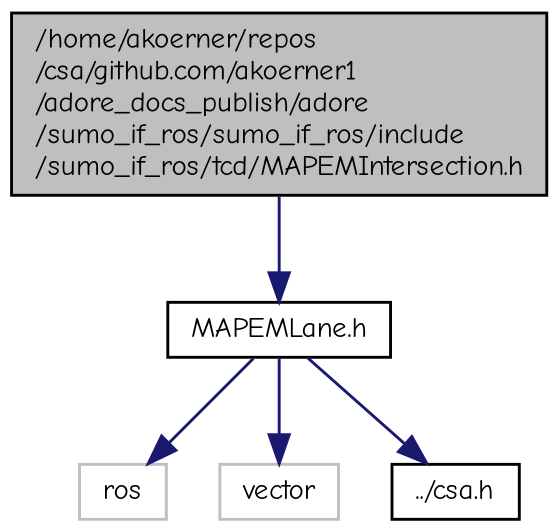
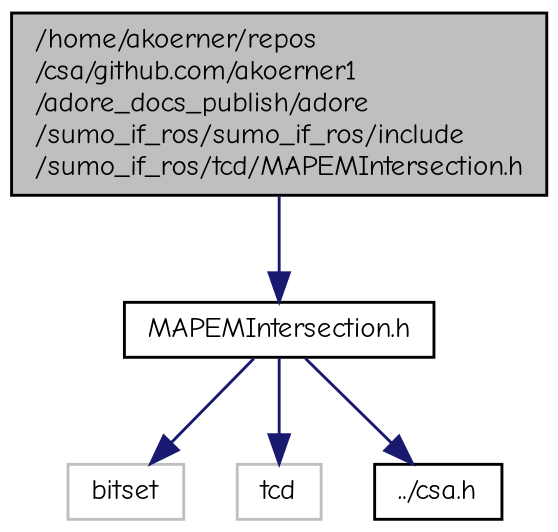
node "MAPEMLane.h": label "MAPEMLane.h" -> "MAPEMIntersection.h"
node "ros": label "ros" -> "bitset"
node "vector": label "vector" -> "tcd"
